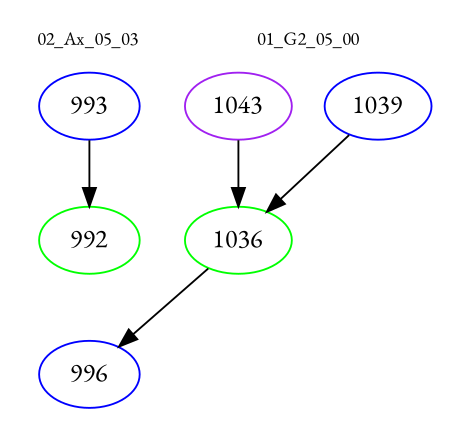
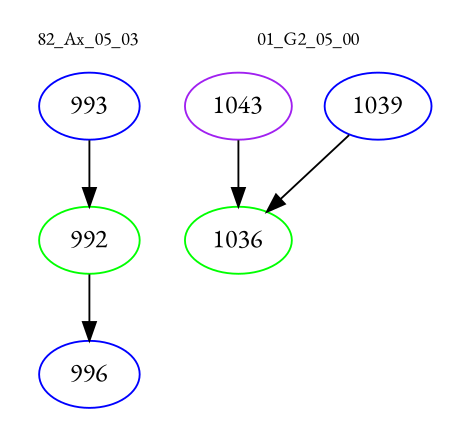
cluster "02_Ax_05_03": label "02_Ax_05_03" -> "82_Ax_05_03"
edge "1036" -> "996": now "992" -> "996"
